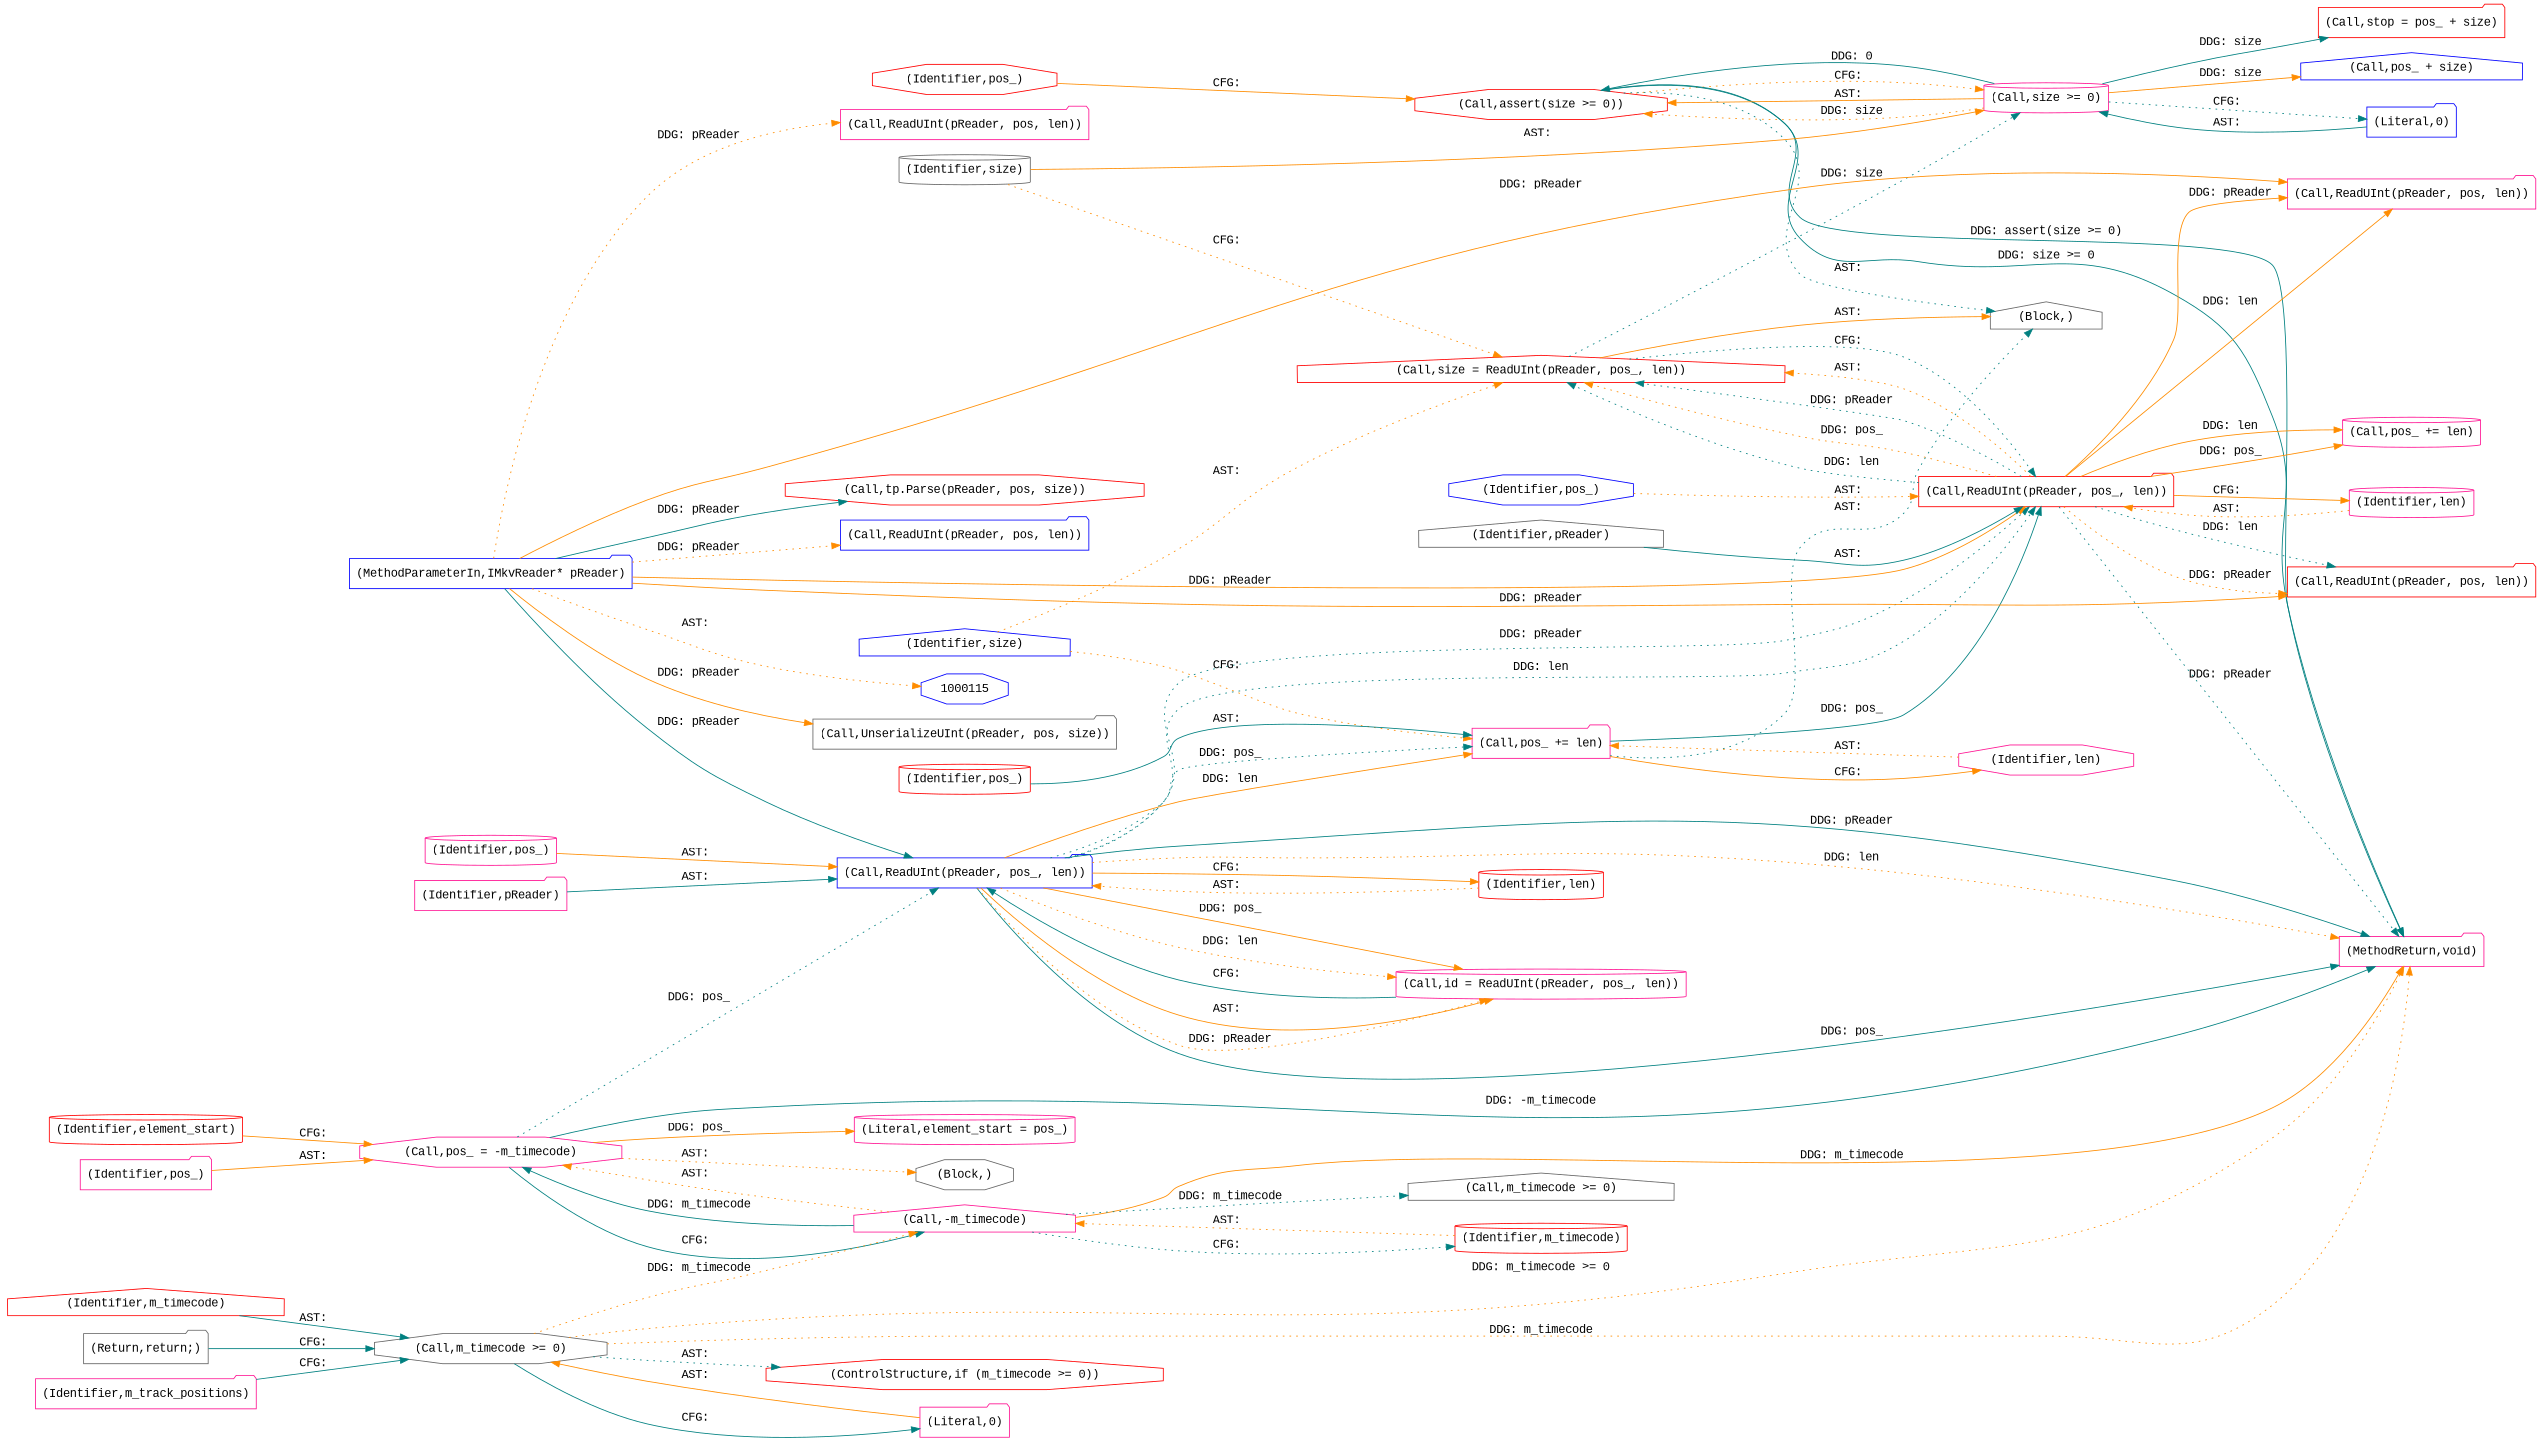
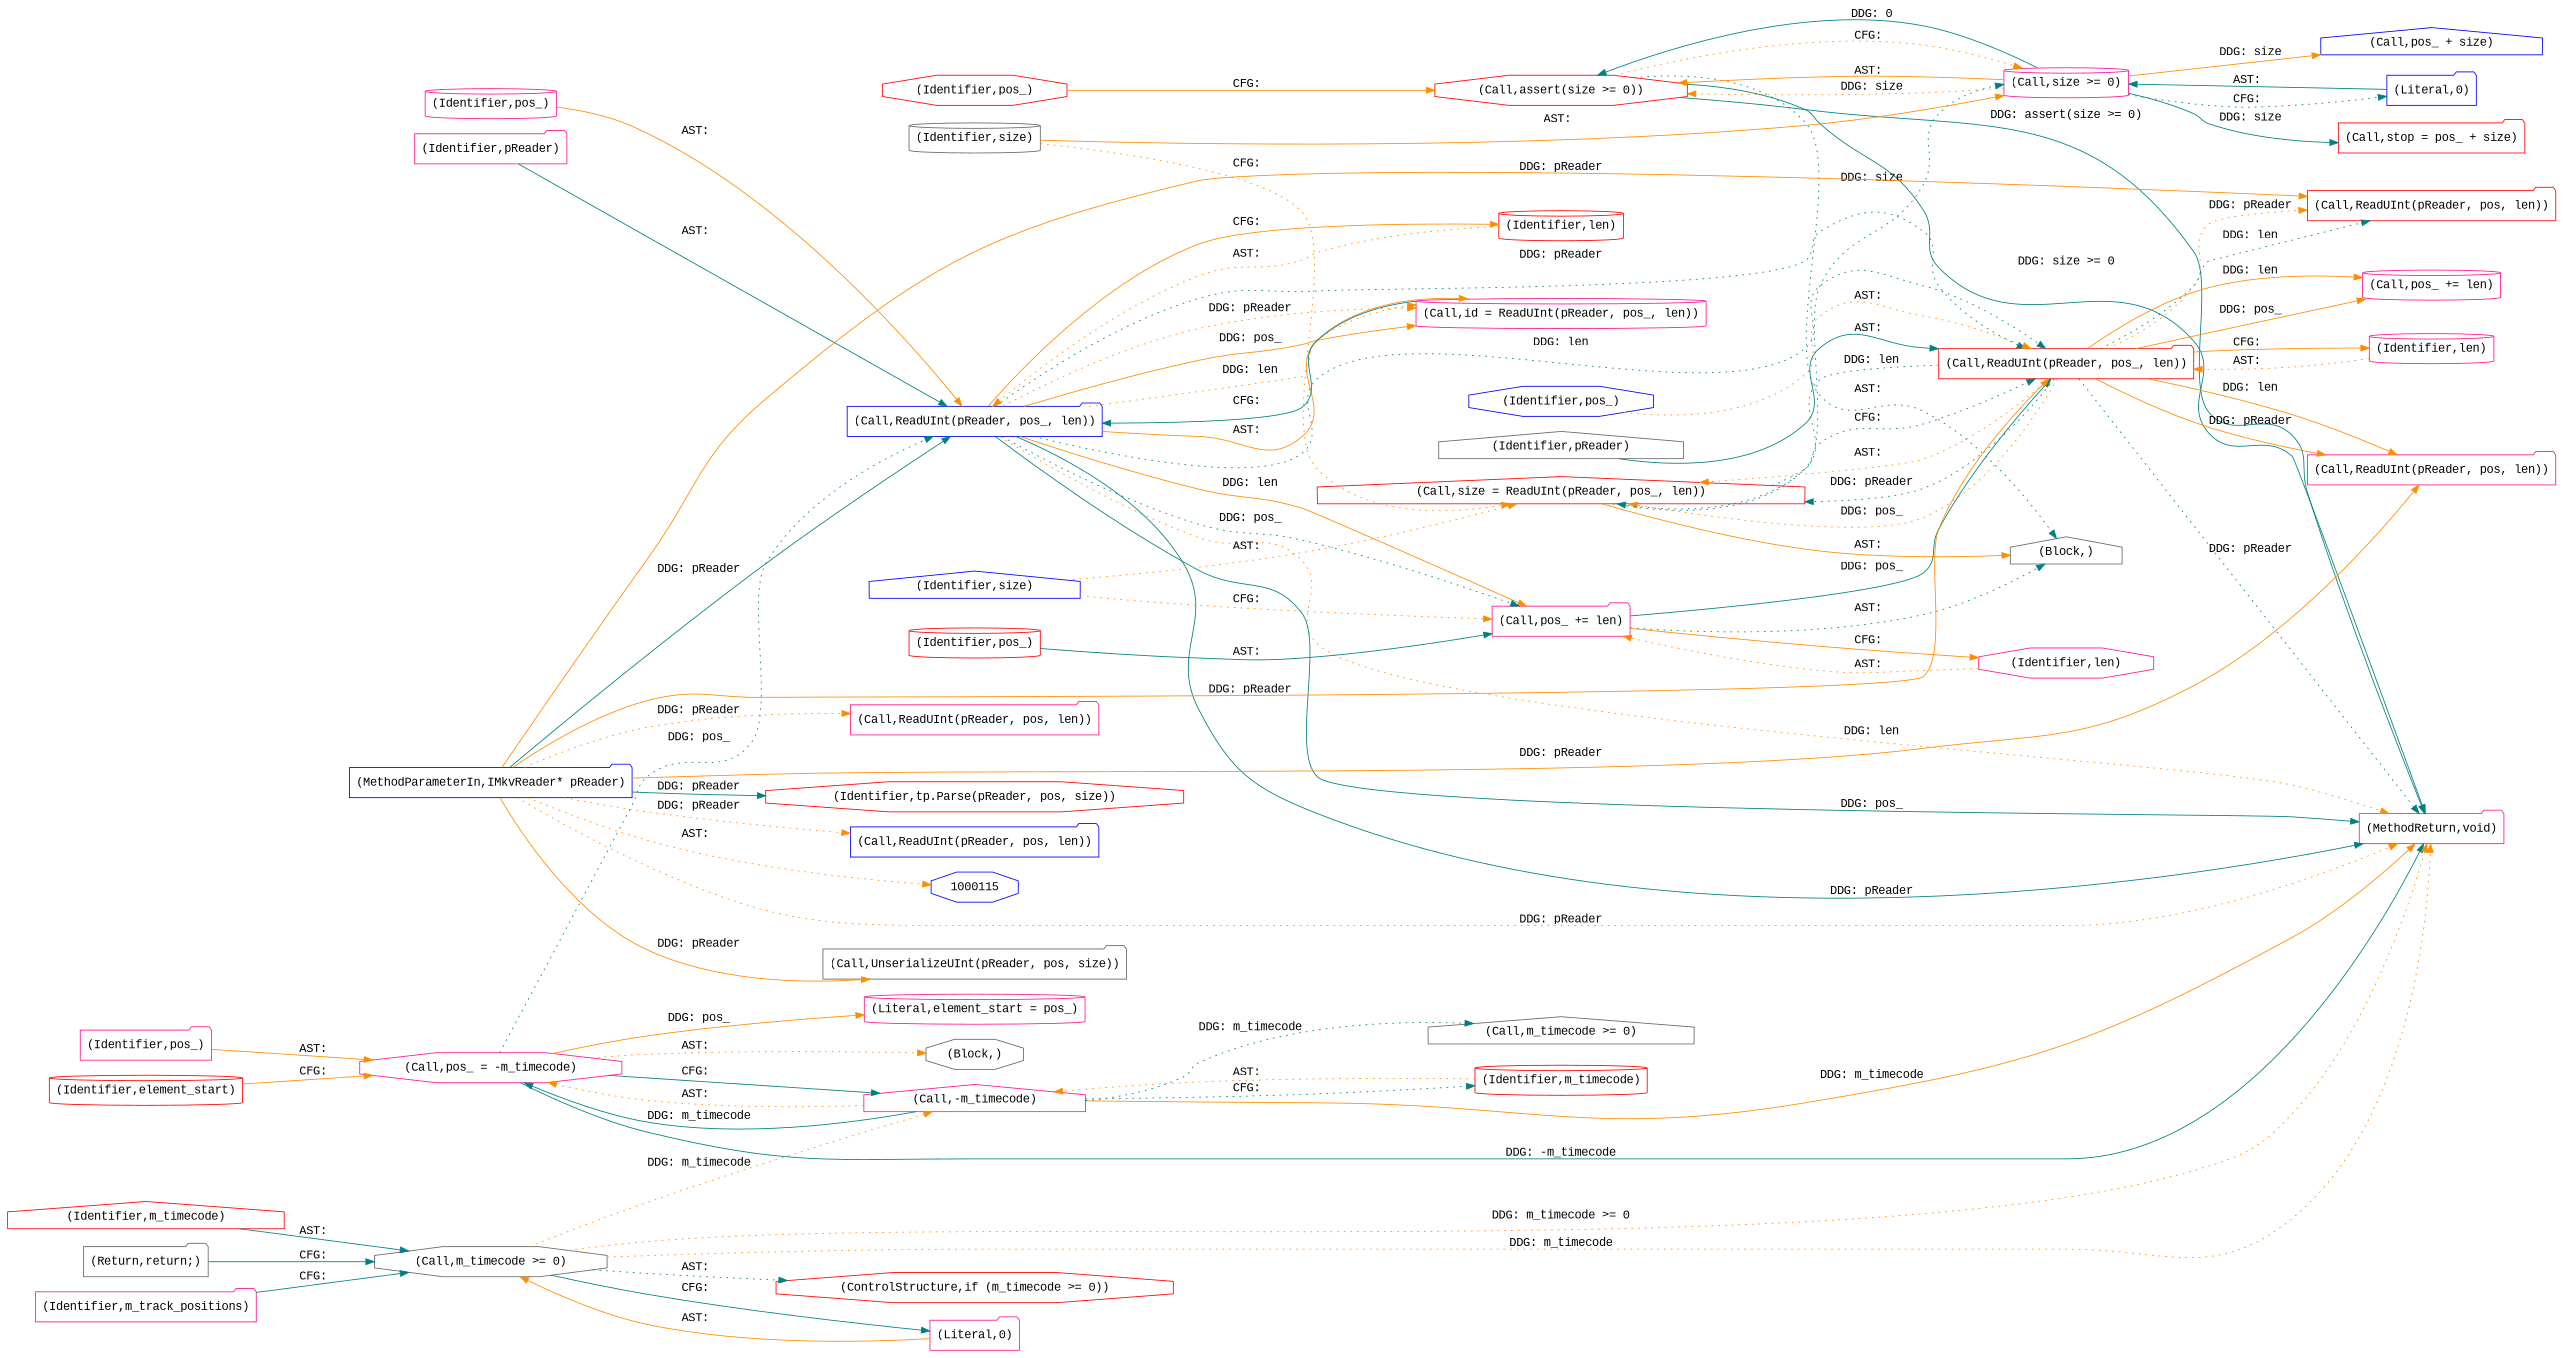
node "(Call,tp.Parse(pReader, pos, size))": label "(Call,tp.Parse(pReader, pos, size))" -> "(Identifier,tp.Parse(pReader, pos, size))"
edge "(MethodParameterIn,IMkvReader* pReader)" -> "(MethodReturn,void)": added, label "DDG: pReader"
